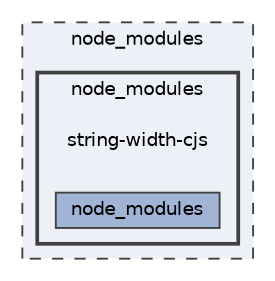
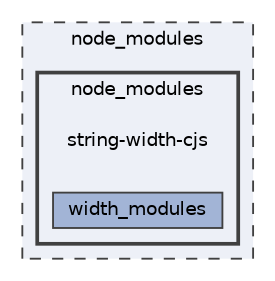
node "node_modules": label "node_modules" -> "width_modules"
